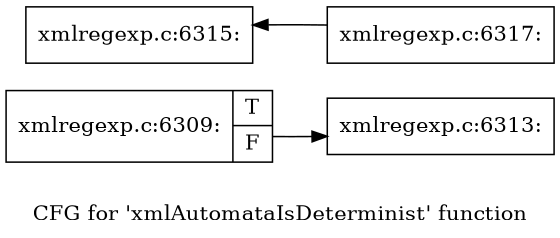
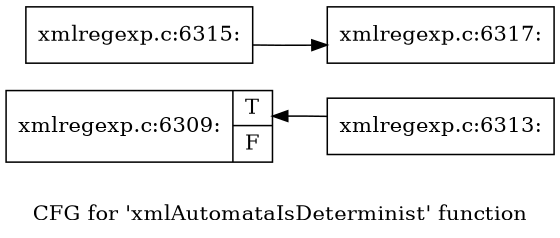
edge "xmlregexp.c:6317:" -> "xmlregexp.c:6315:": reversed
edge "xmlregexp.c:6309:" -> "xmlregexp.c:6313:": reversed
